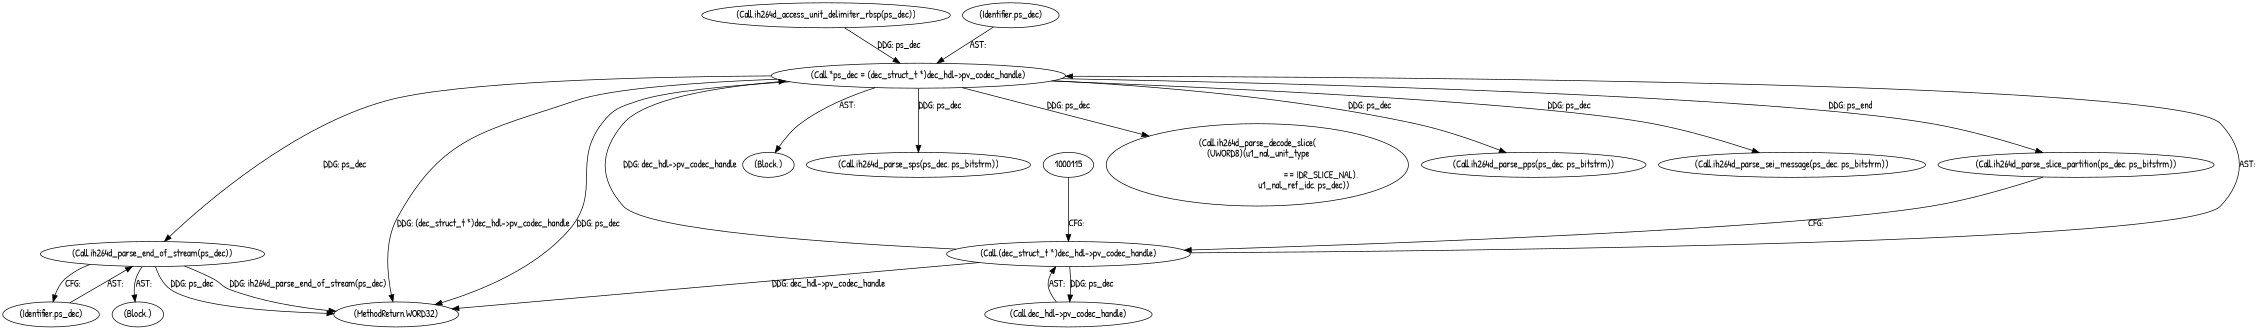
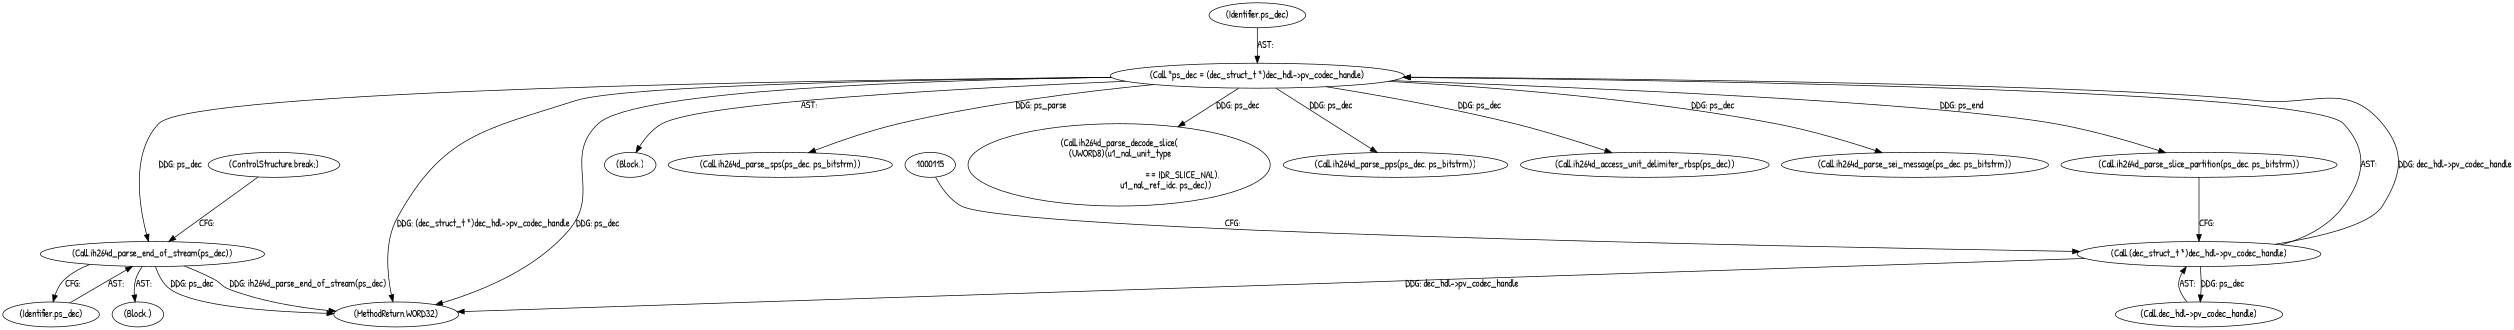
edge "(Call,ih264d_access_unit_delimiter_rbsp(ps_dec))" -> "(Call,*ps_dec = (dec_struct_t *)dec_hdl->pv_codec_handle)": reversed
edge "(Call,*ps_dec = (dec_struct_t *)dec_hdl->pv_codec_handle)" -> "(Call,ih264d_parse_sps(ps_dec, ps_bitstrm))": label "DDG: ps_dec" -> "DDG: ps_parse"
node "(ControlStructure,break;)": added
